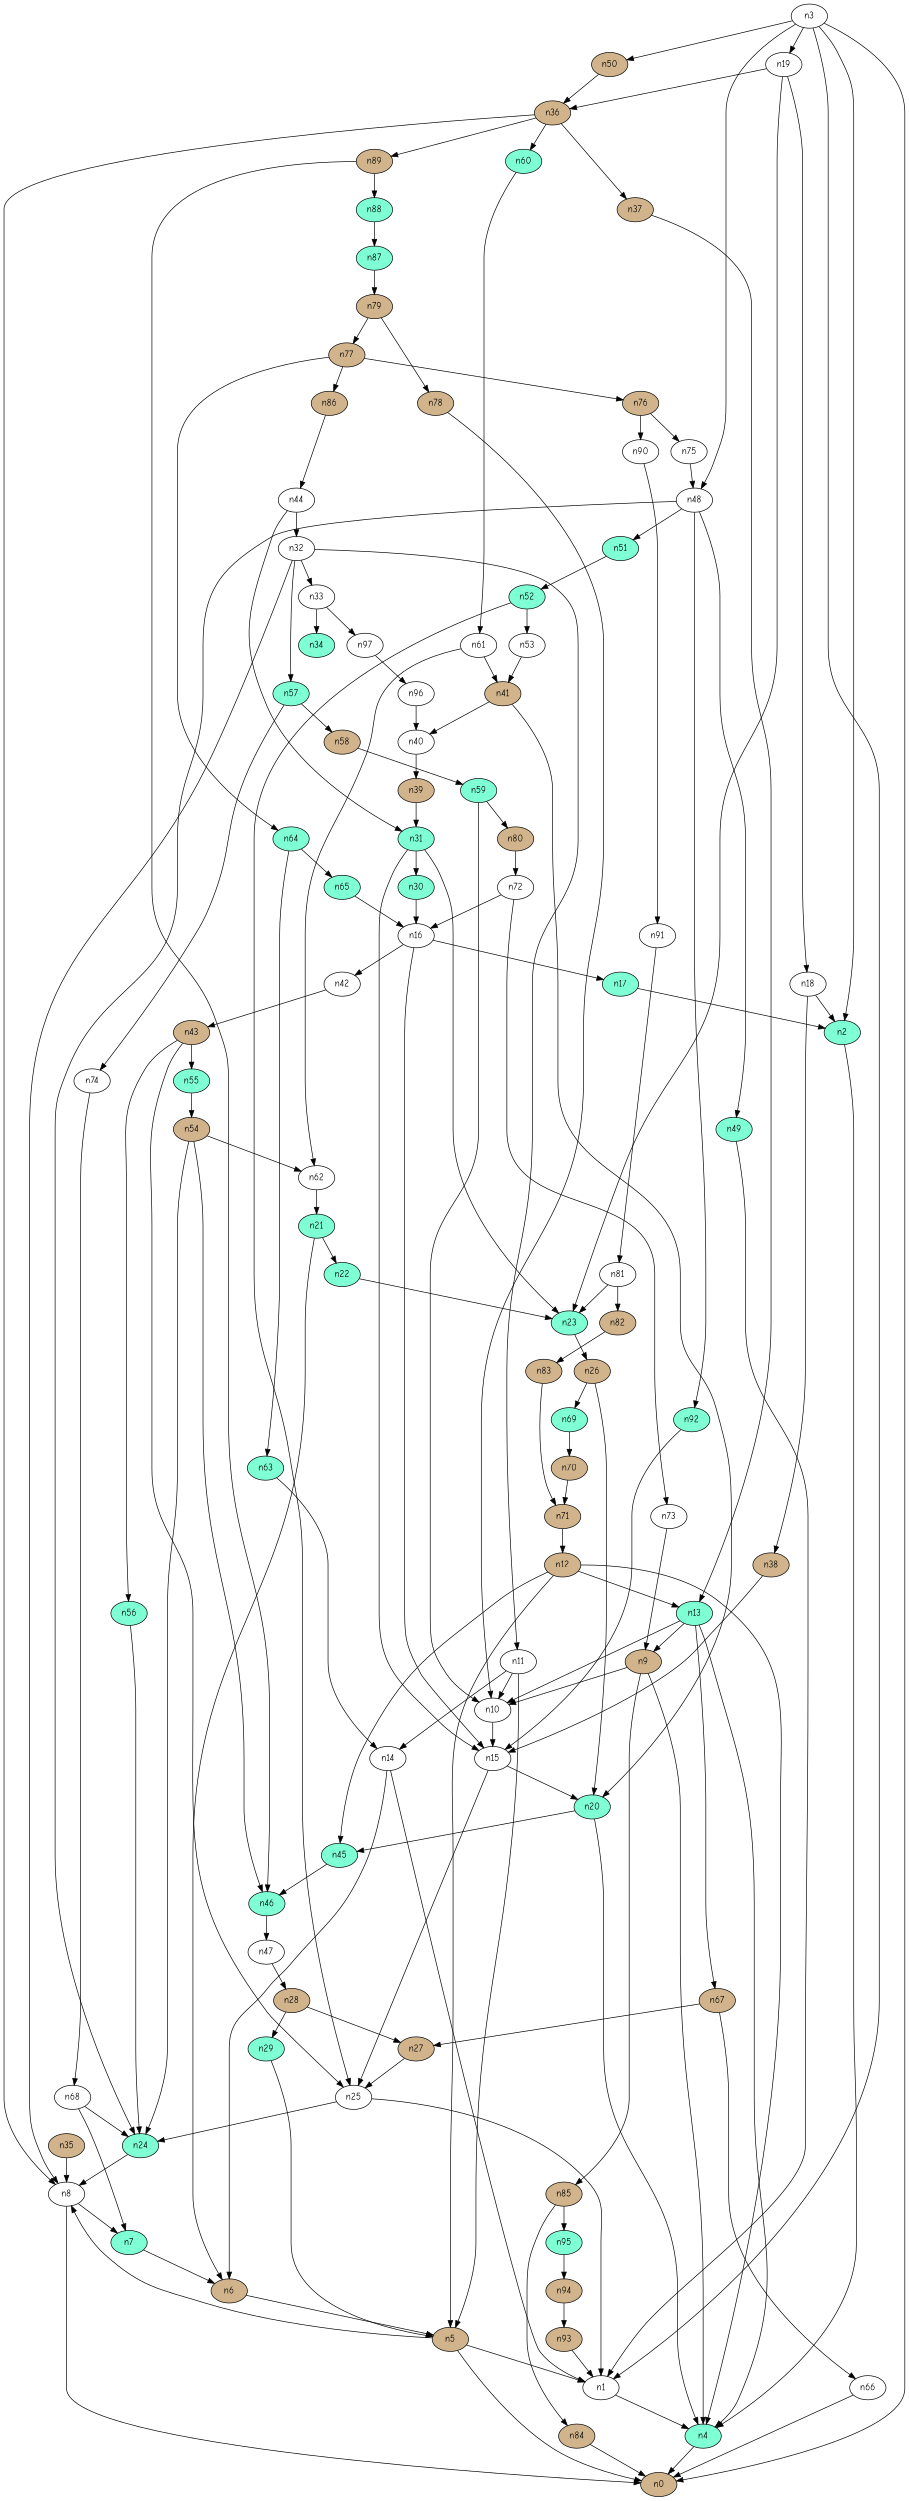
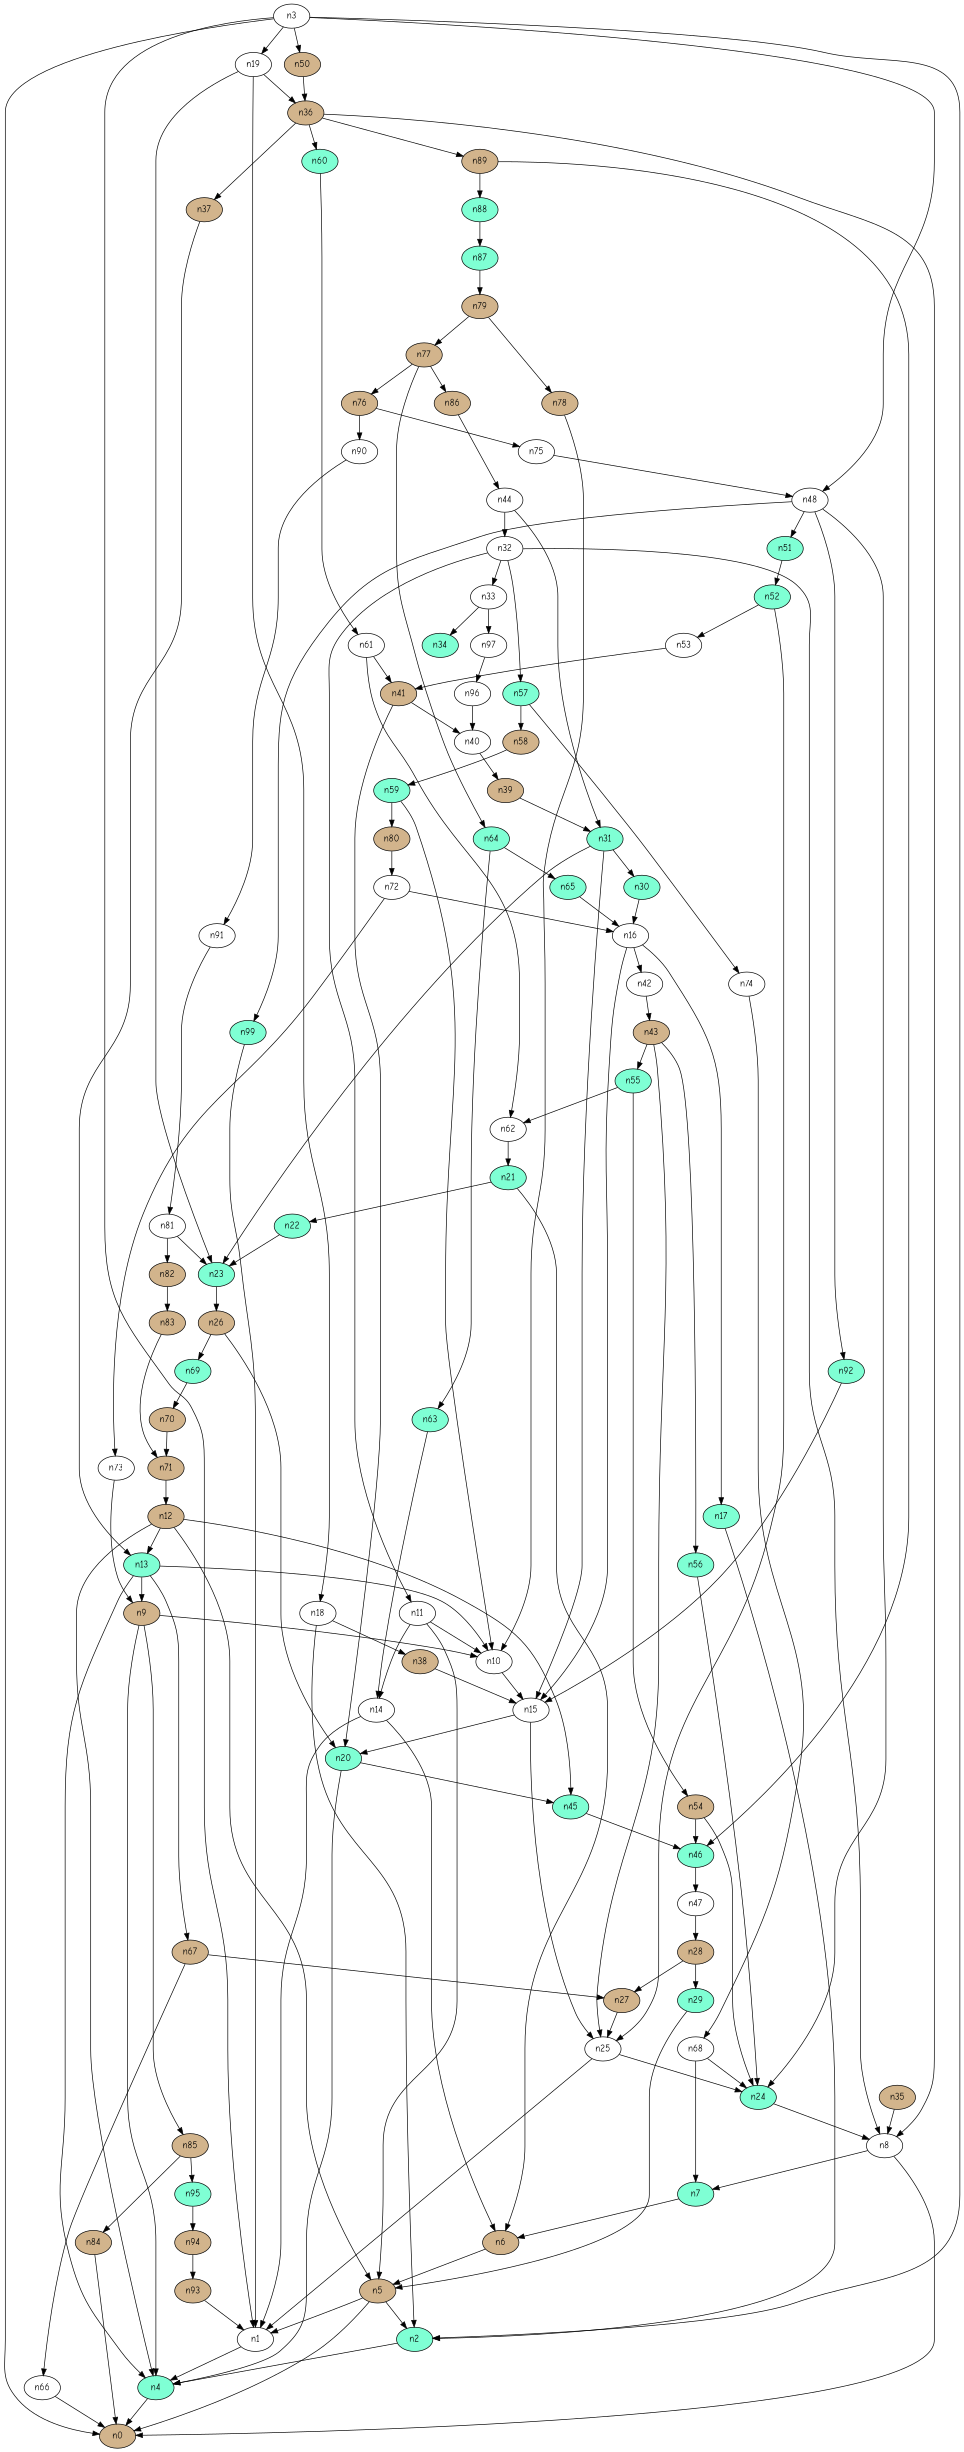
node "n49": label "n49" -> "n99"
edge "n54" -> "n62": now "n55" -> "n62"
edge "n5" -> "n8": now "n5" -> "n2"
